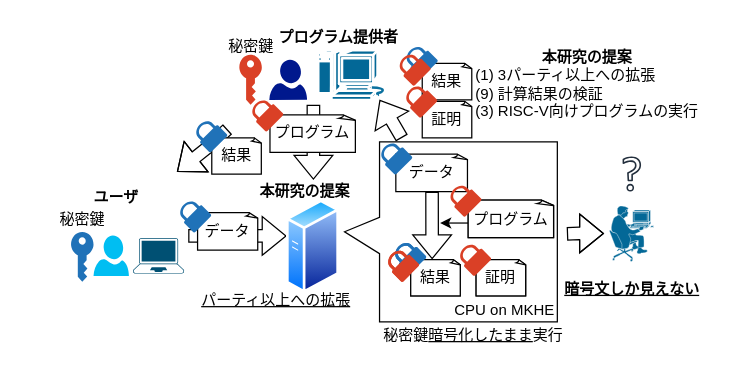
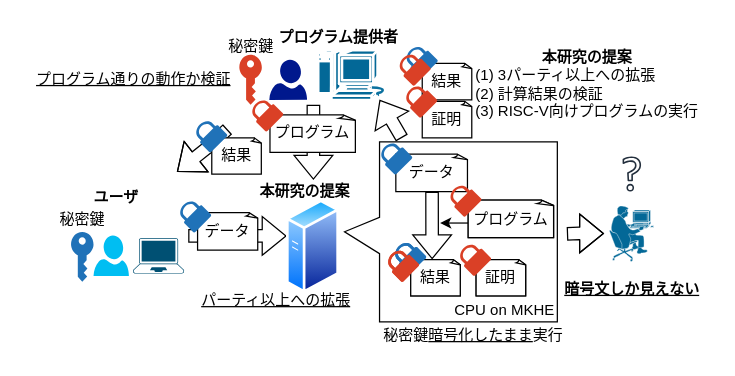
node "プログラム通りの動作か検証": added
node "本研究の提案 (1) 3パーティ以上への拡張 (9) 計算結果の検証 (3) RISC-V向けプログラムの実行": label "本研究の提案 (1) 3パーティ以上への拡張 (9) 計算結果の検証 (3) RISC-V向けプログラムの実行" -> "本研究の提案 (1) 3パーティ以上への拡張 (2) 計算結果の検証 (3) RISC-V向けプログラムの実行"
